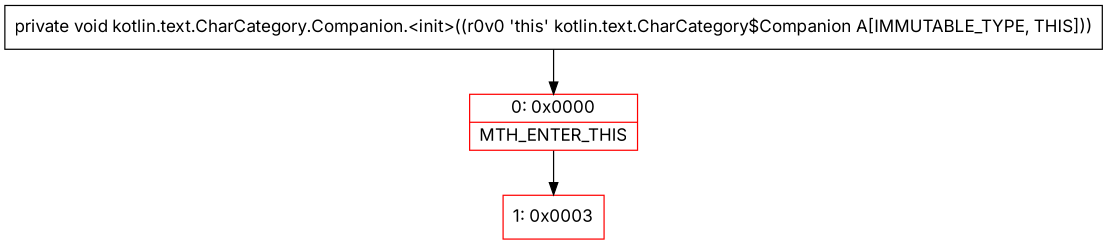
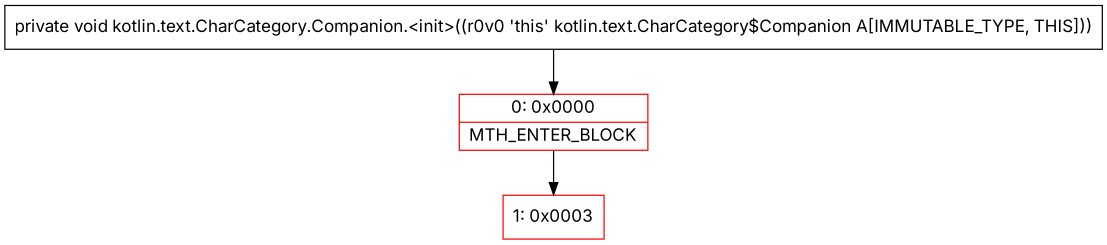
node "0: 0x0000": text "MTH_ENTER_THIS" -> "MTH_ENTER_BLOCK"
